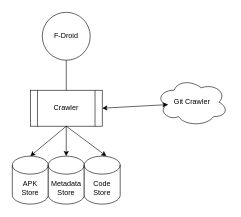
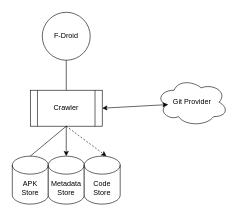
node "Git Crawler": label "Git Crawler" -> "Git Provider"
edge "Crawler" -> "Code Store": style solid -> dashed
edge "Crawler" -> "APK Store": arrowhead classic -> none
